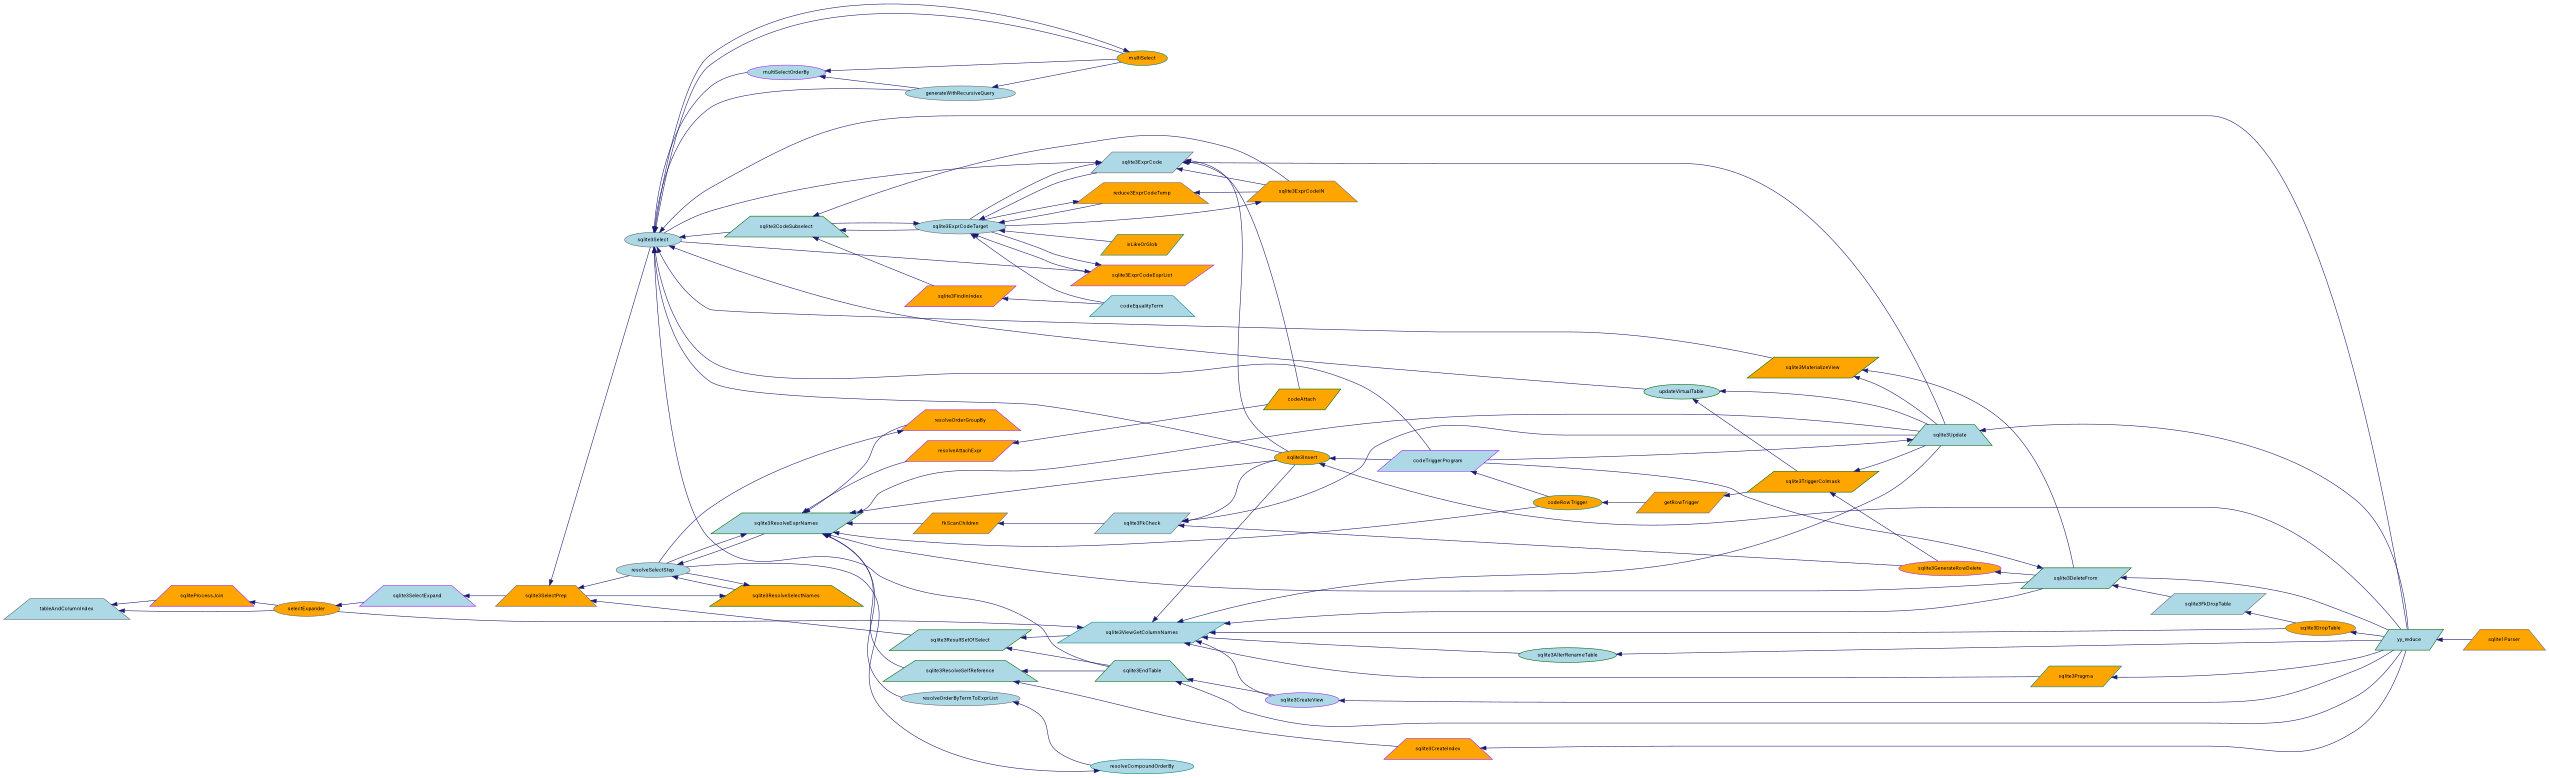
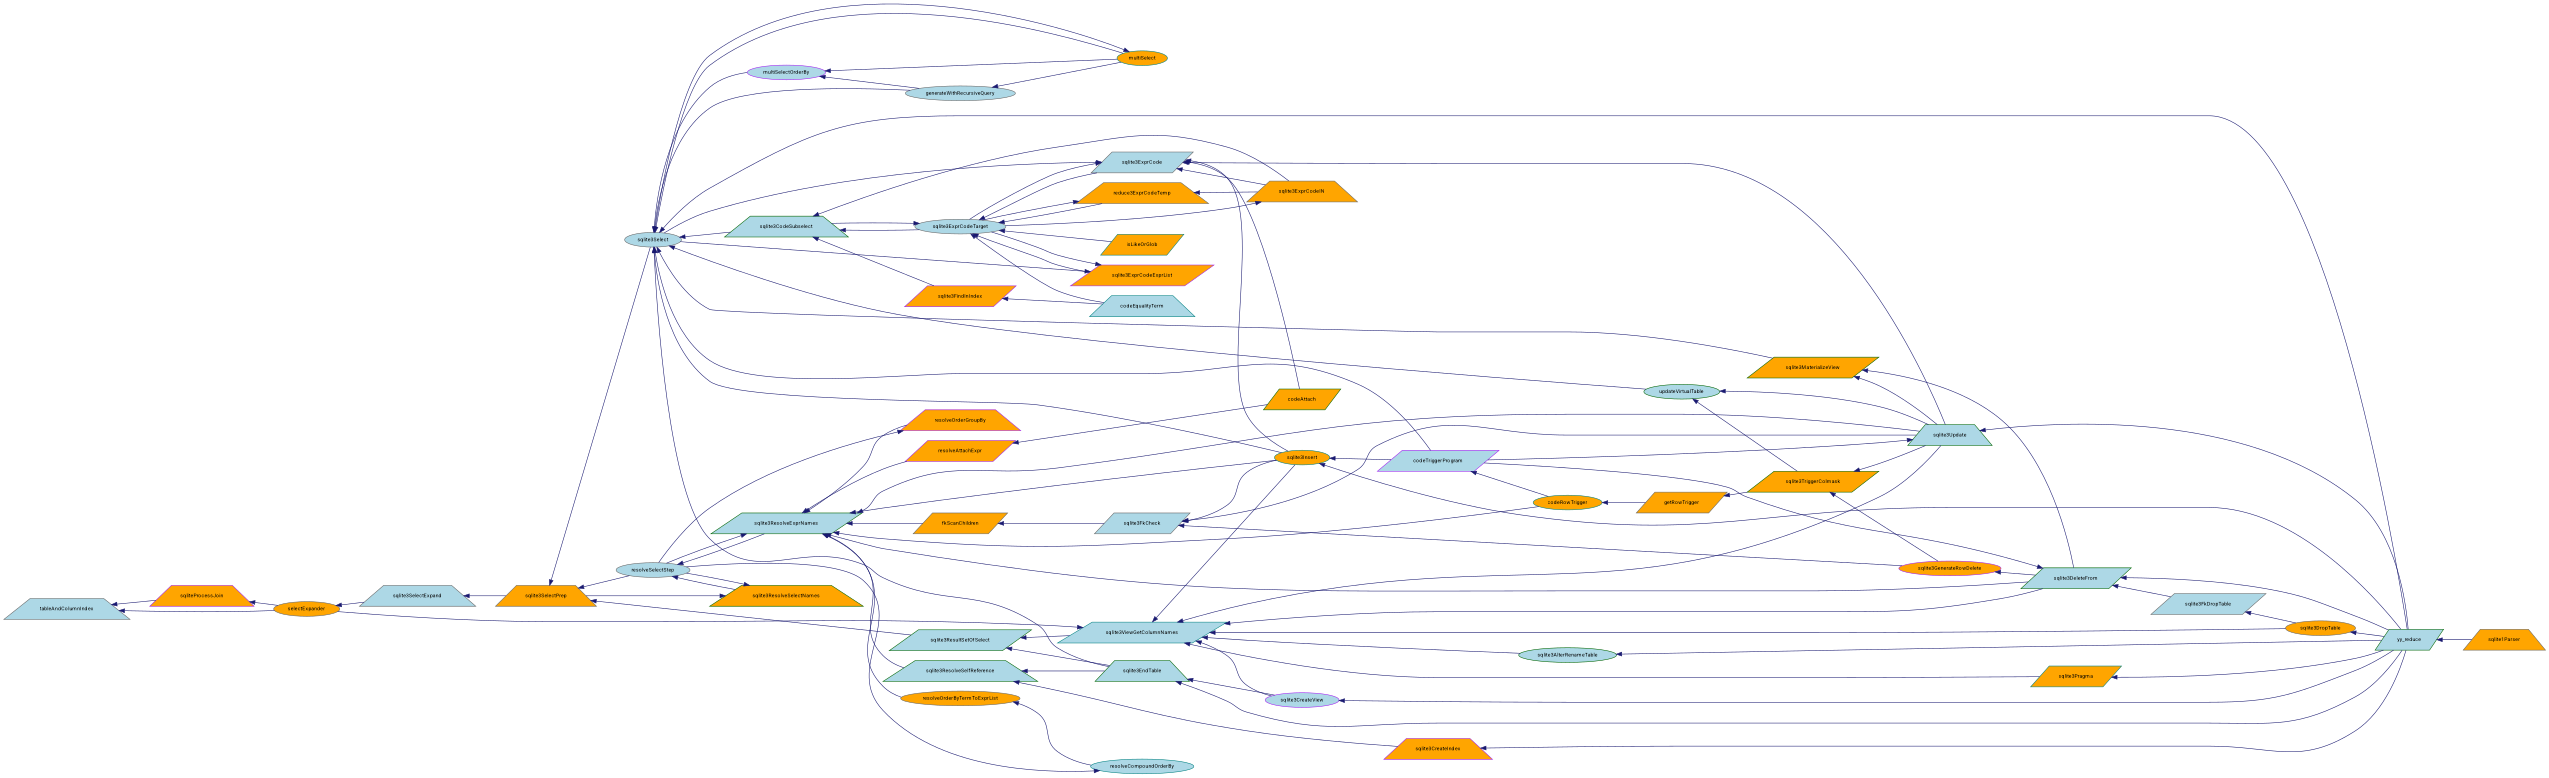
node "sqlite3SelectExpand": color purple -> gray40
node "resolveOrderByTermToExprList": fillcolor lightblue -> orange
